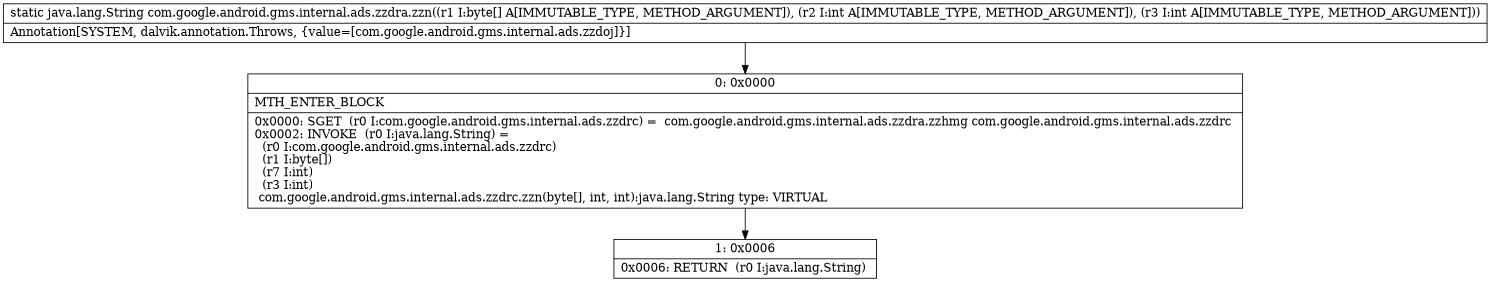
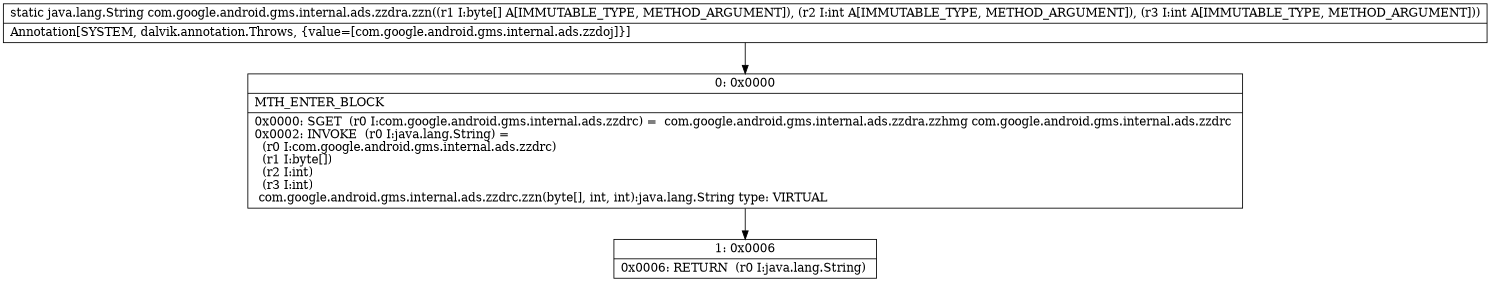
node "0: 0x0000": text "(r7 I:int)" -> "(r2 I:int)"
